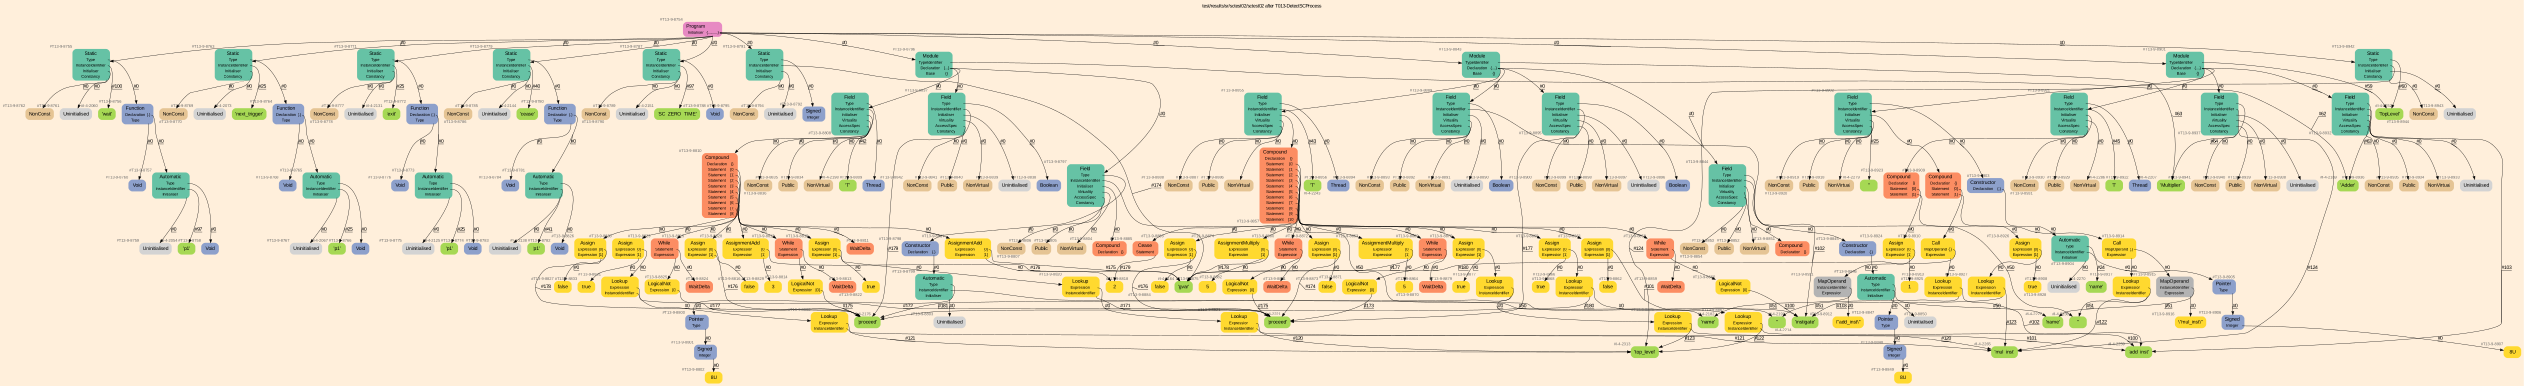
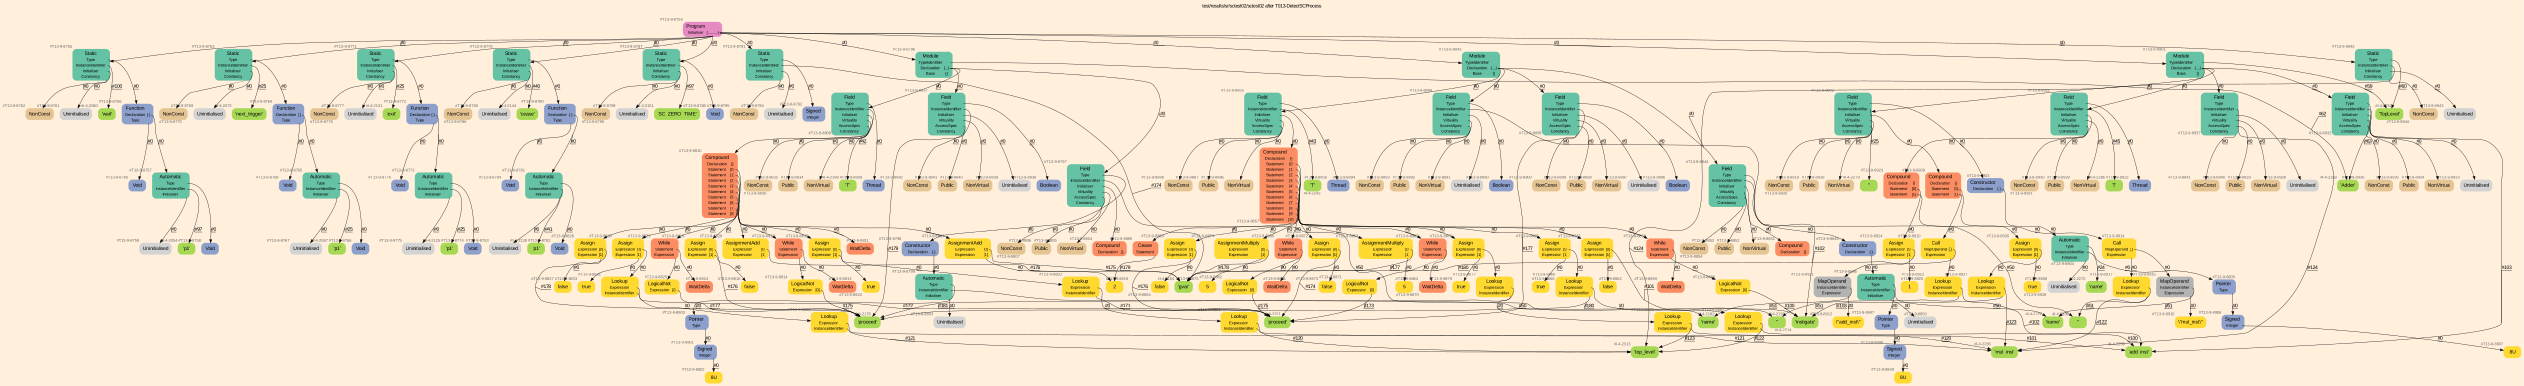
node "'Multiplier'": removed
node "3": removed
